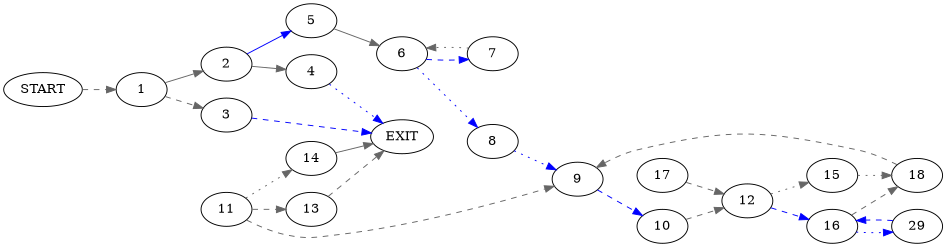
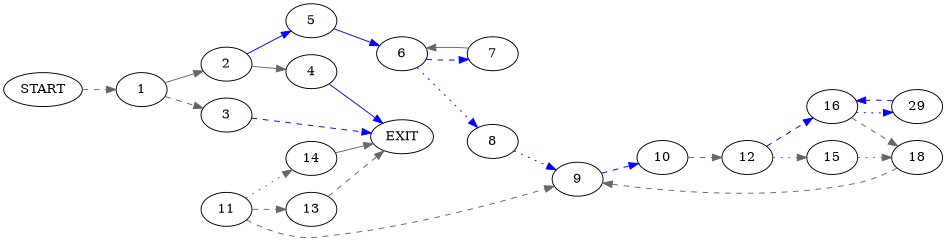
edge "5" -> "6": color gray40 -> blue
edge "7" -> "6": style dotted -> solid
edge "4" -> "EXIT": style dotted -> solid
node "17": removed
